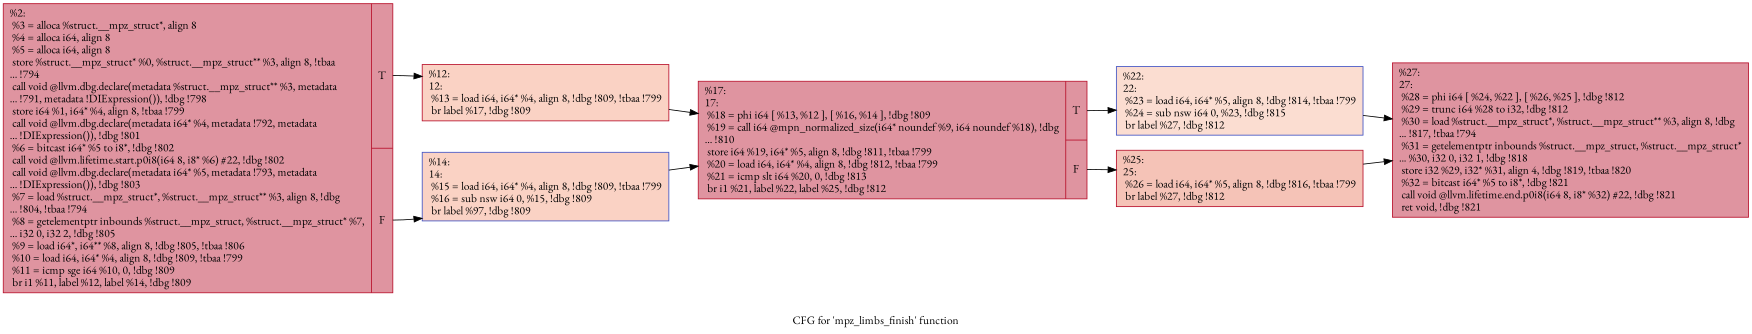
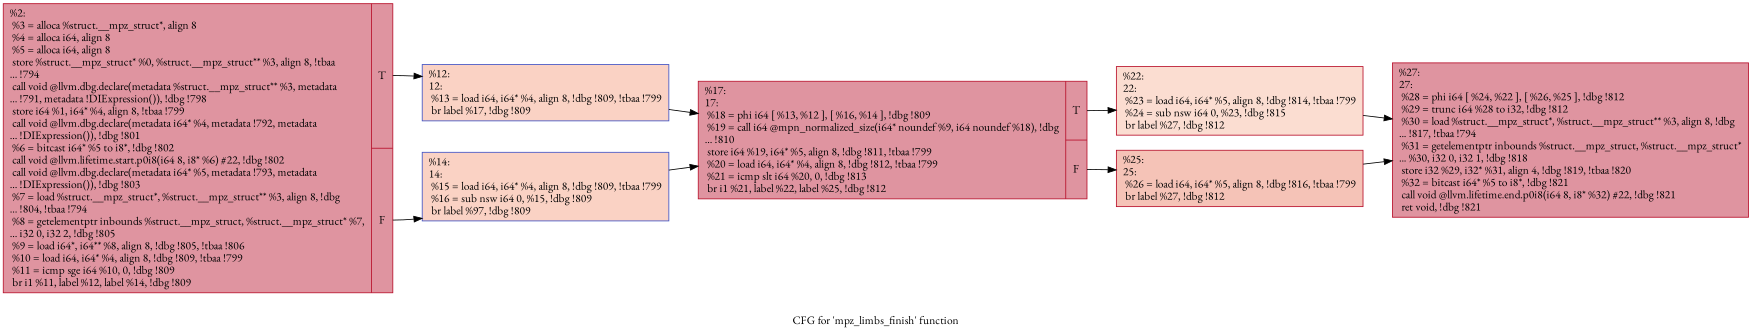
node "%12:": color #b70d28ff -> #3d50c3ff
node "%22:": color #3d50c3ff -> #b70d28ff
